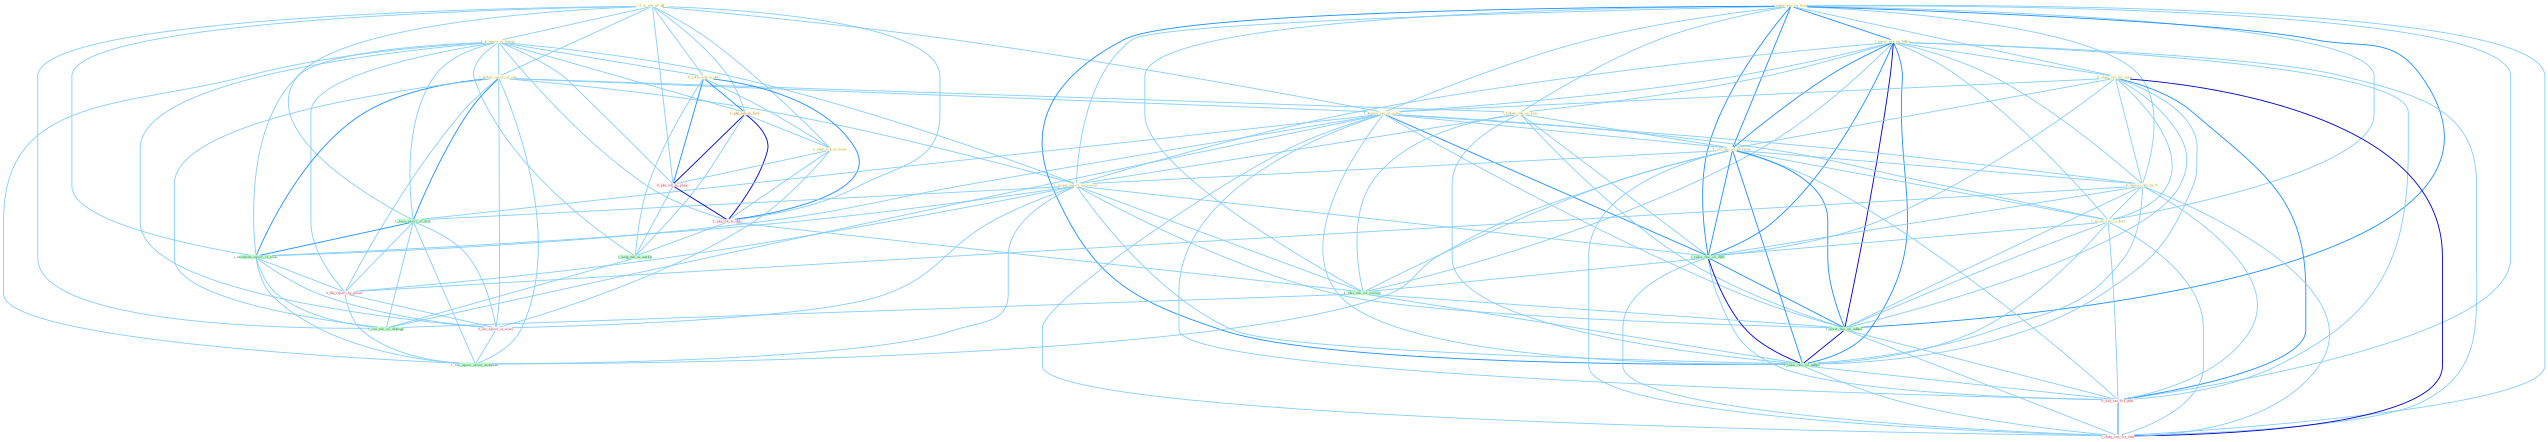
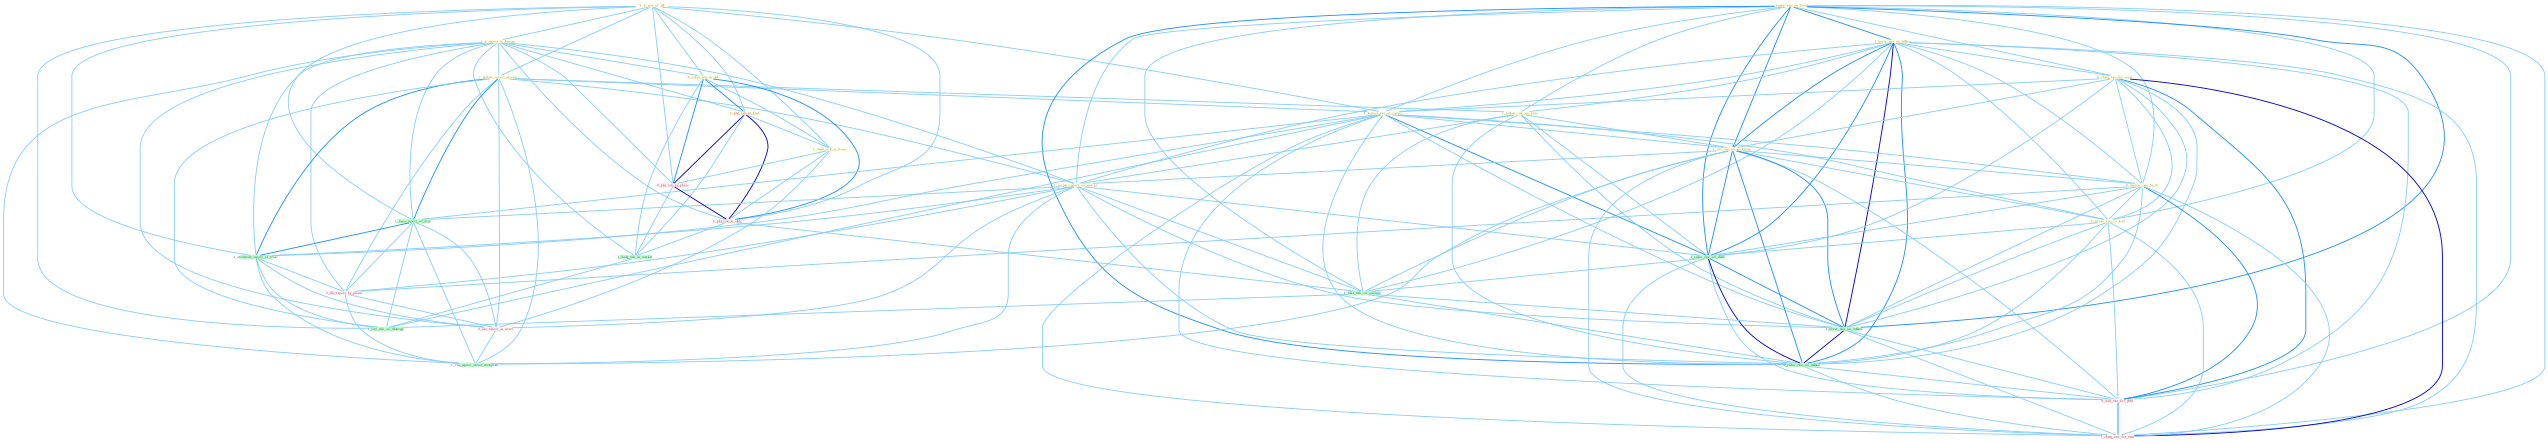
edge "0_depress_rate_by_%" -- "0_had_rate_for_yield": color #87cefa -> #1e90ff
